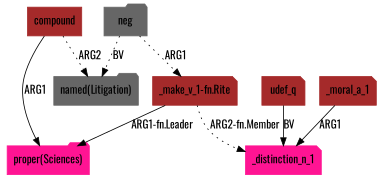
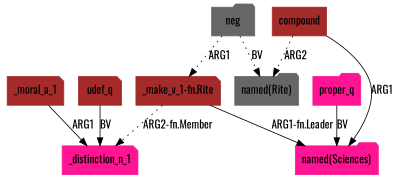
node "named(Litigation)": label "named(Litigation)" -> "named(Rite)"
node "proper_q": added
node "proper(Sciences)": label "proper(Sciences)" -> "named(Sciences)"
